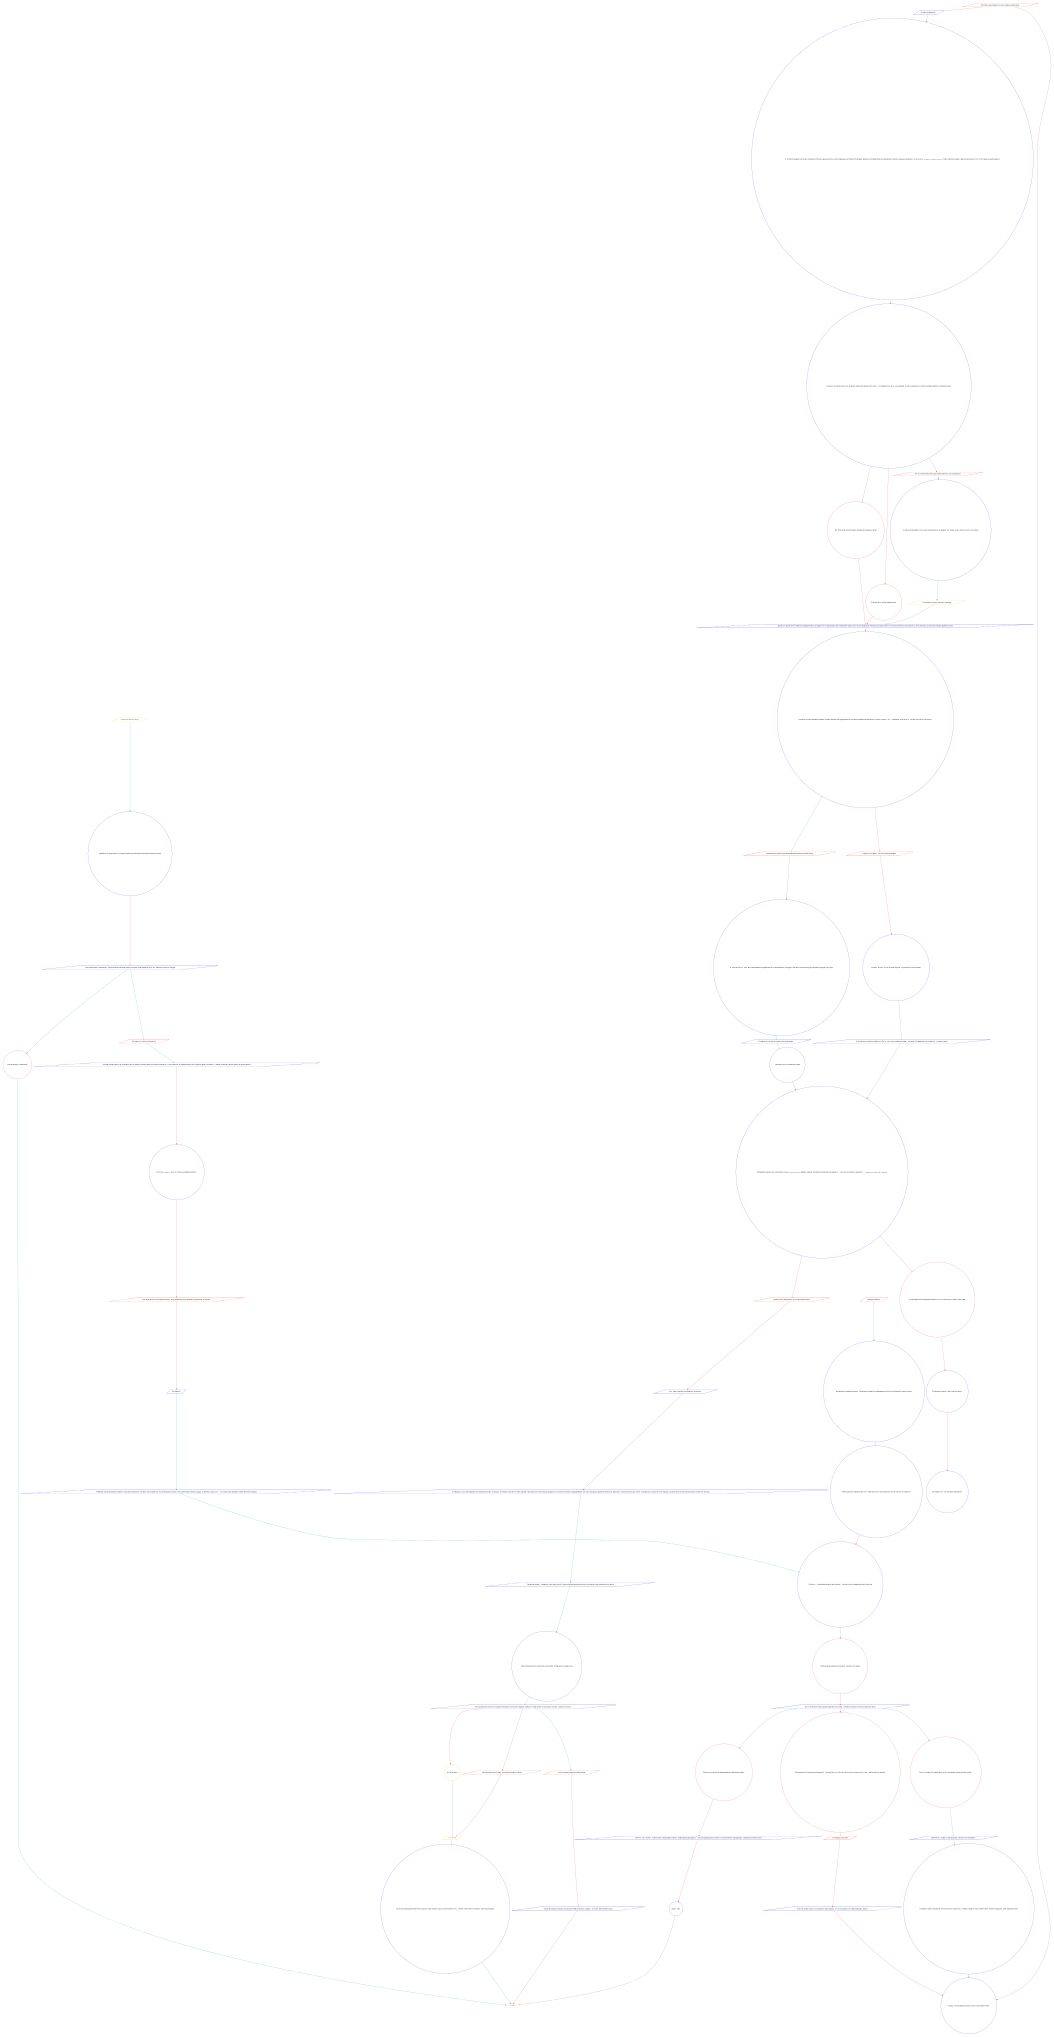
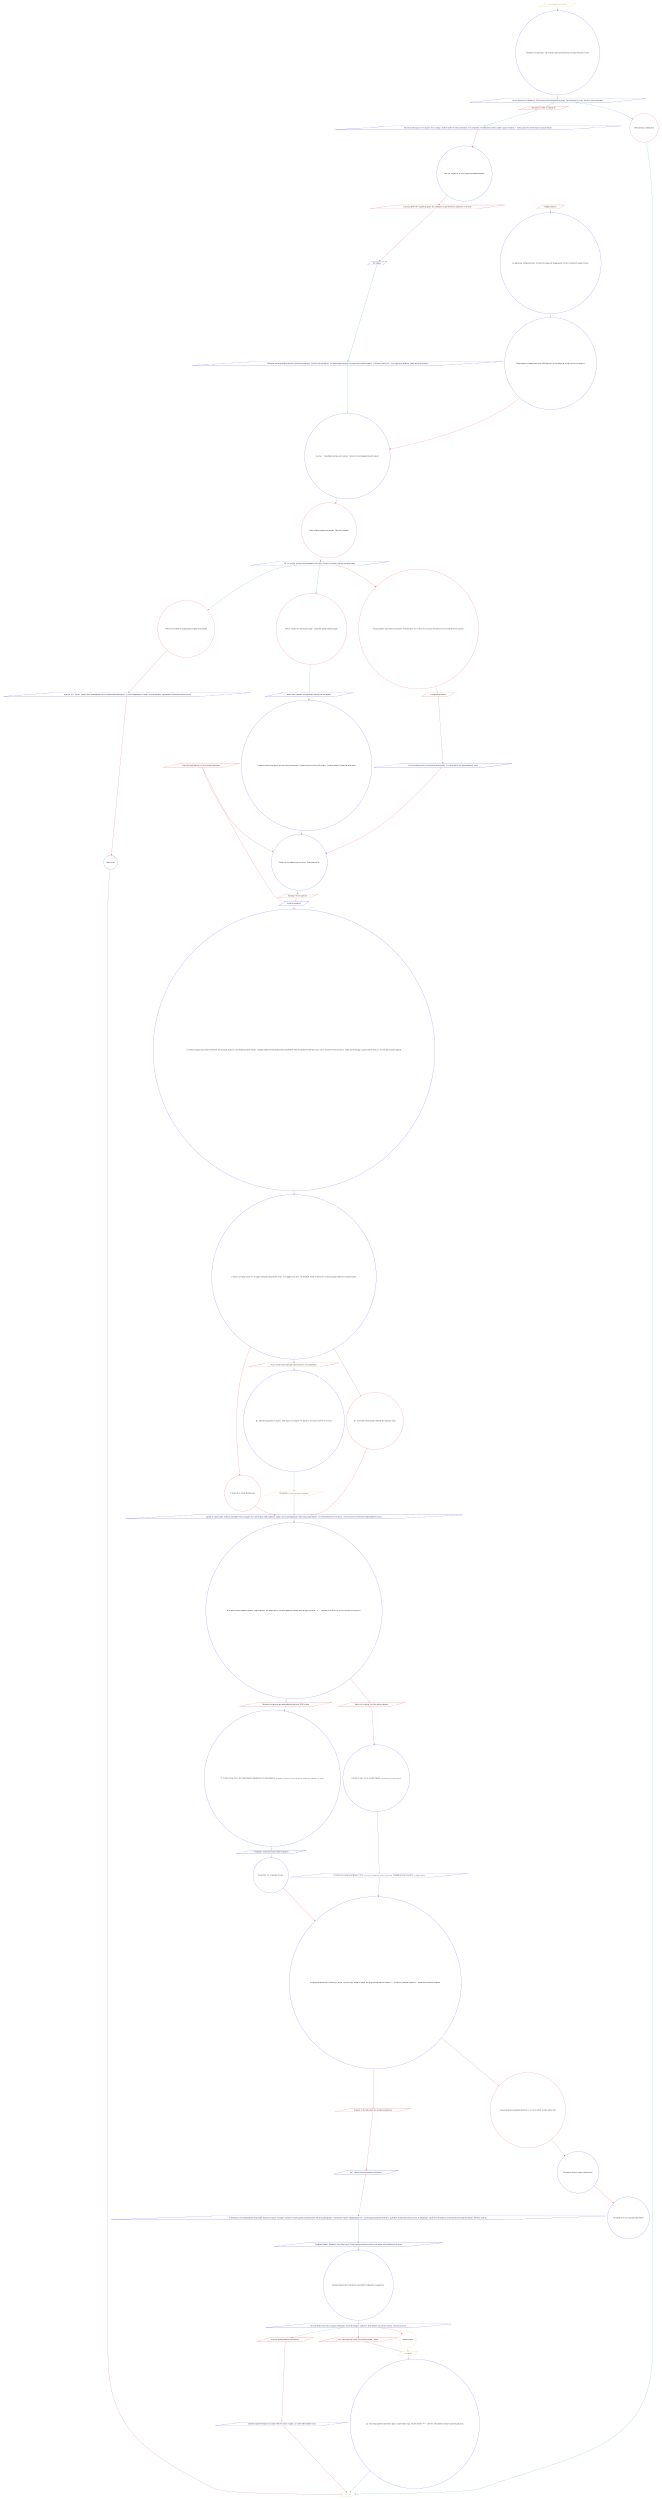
node "Подожди. Что она сделала?": added
